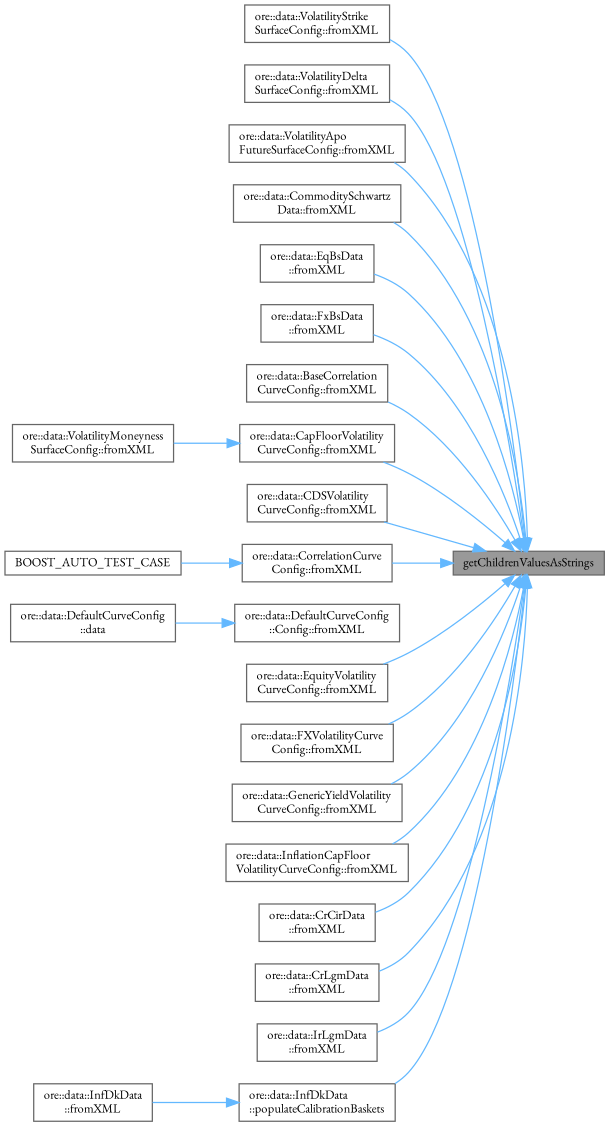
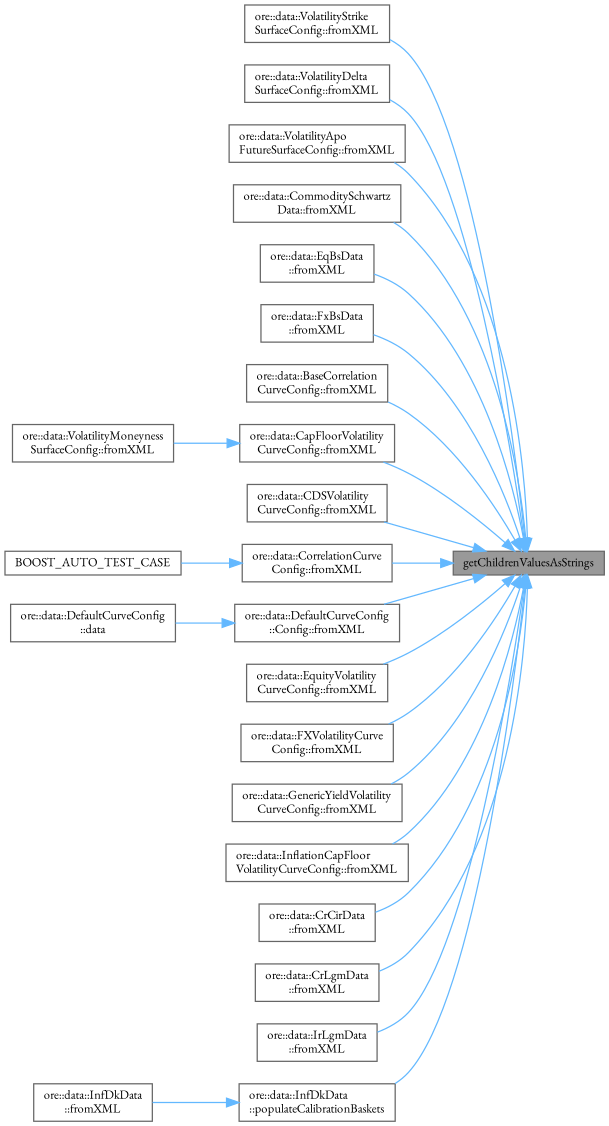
edge "ore::data::DefaultCurveConfig ::Config::fromXML" -> "getChildrenValuesAsStrings": added
